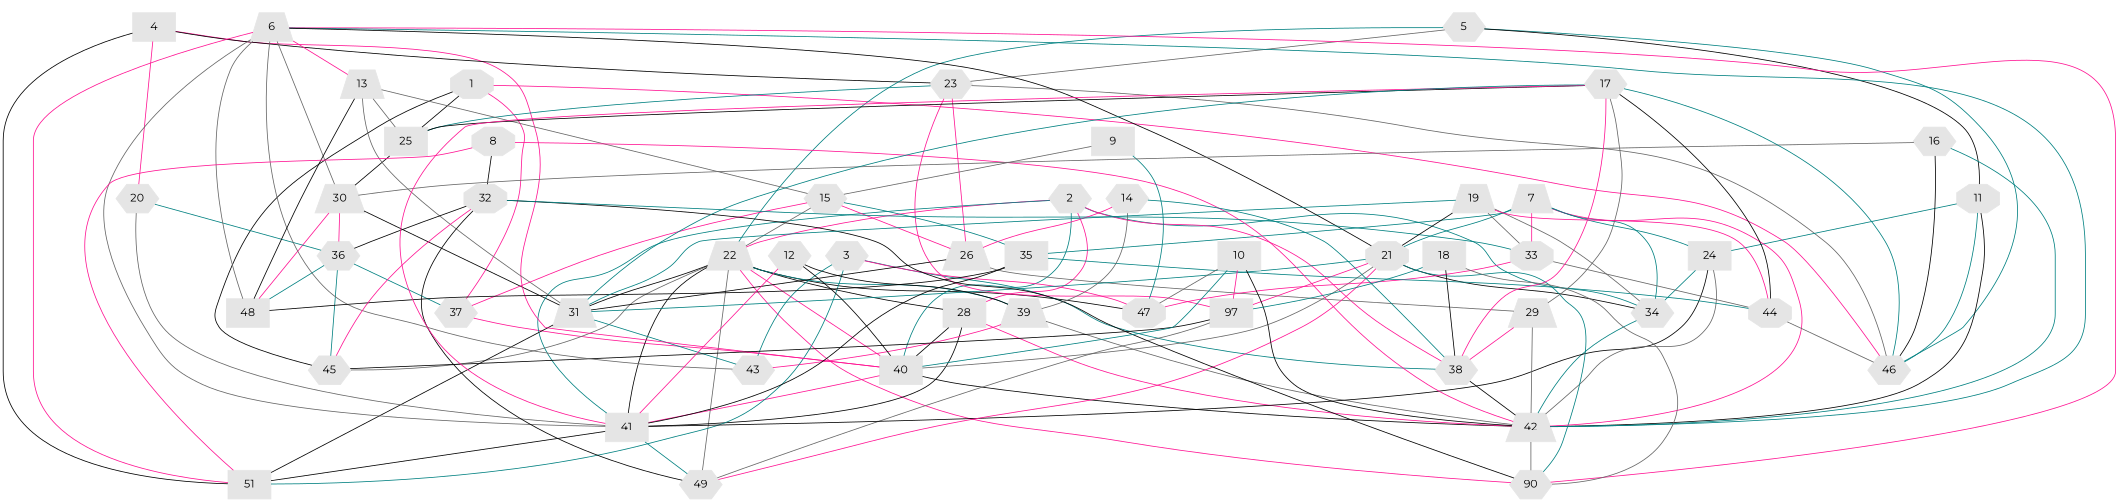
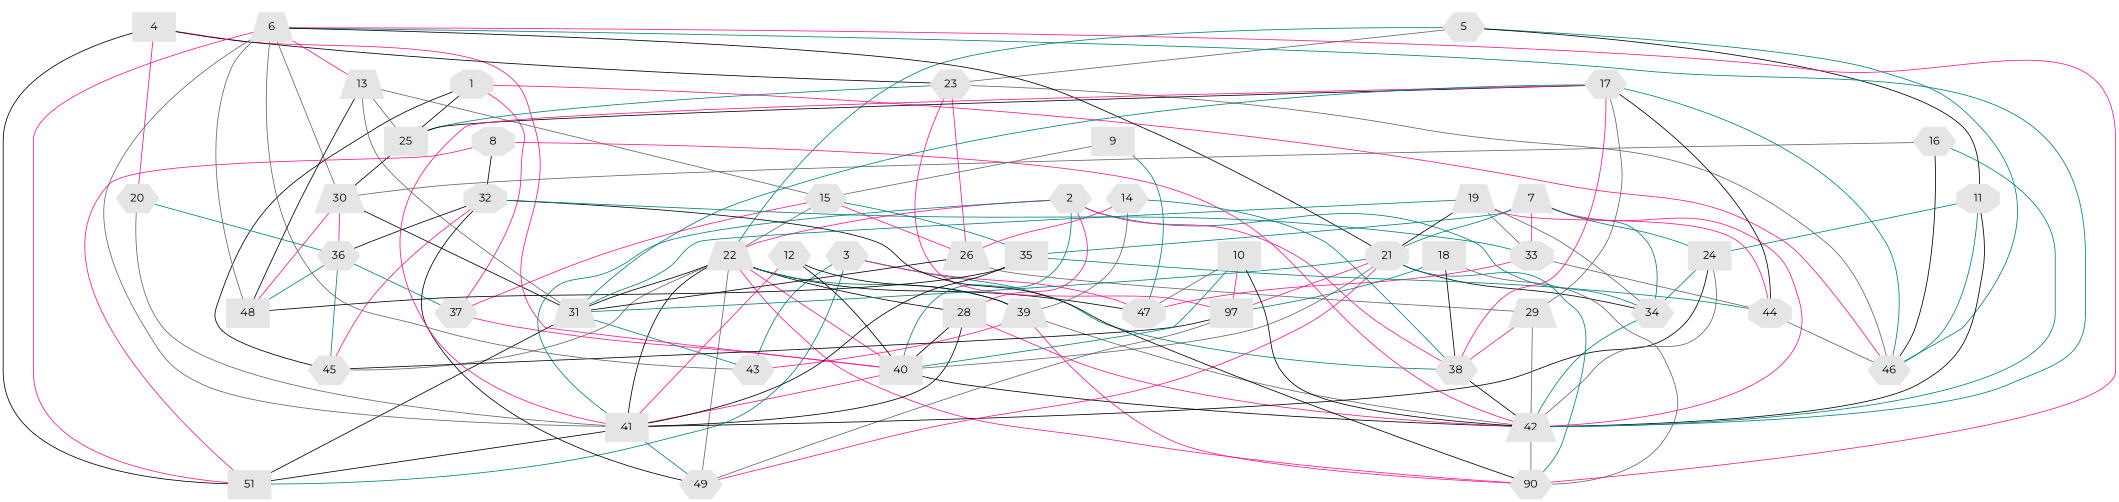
edge "39" -- "90": added
